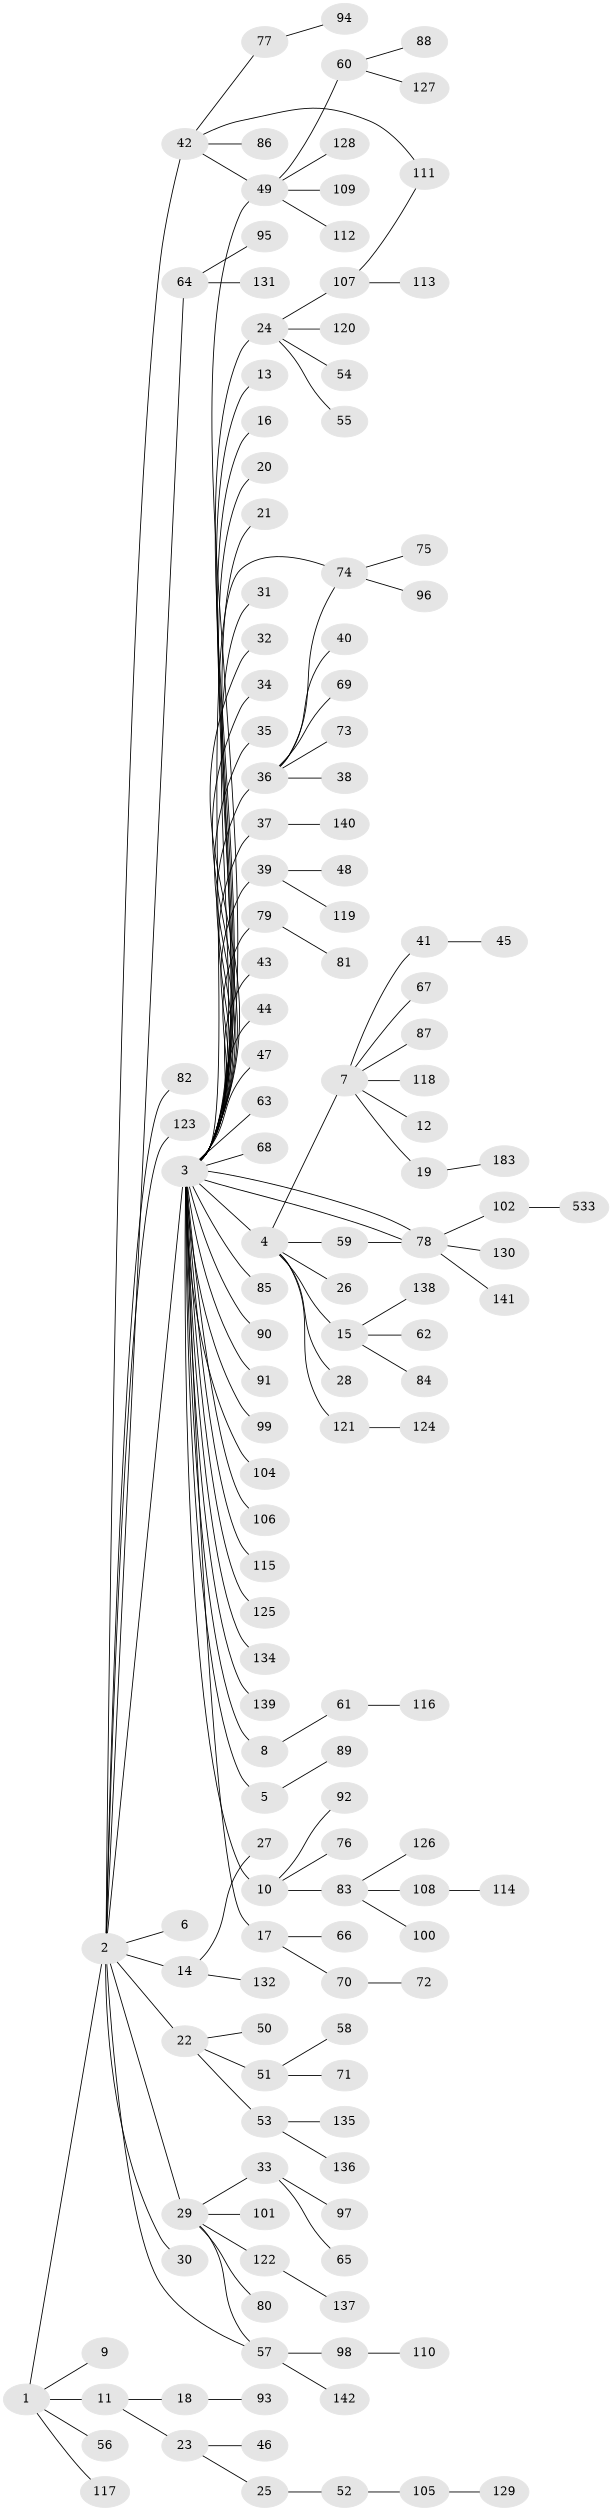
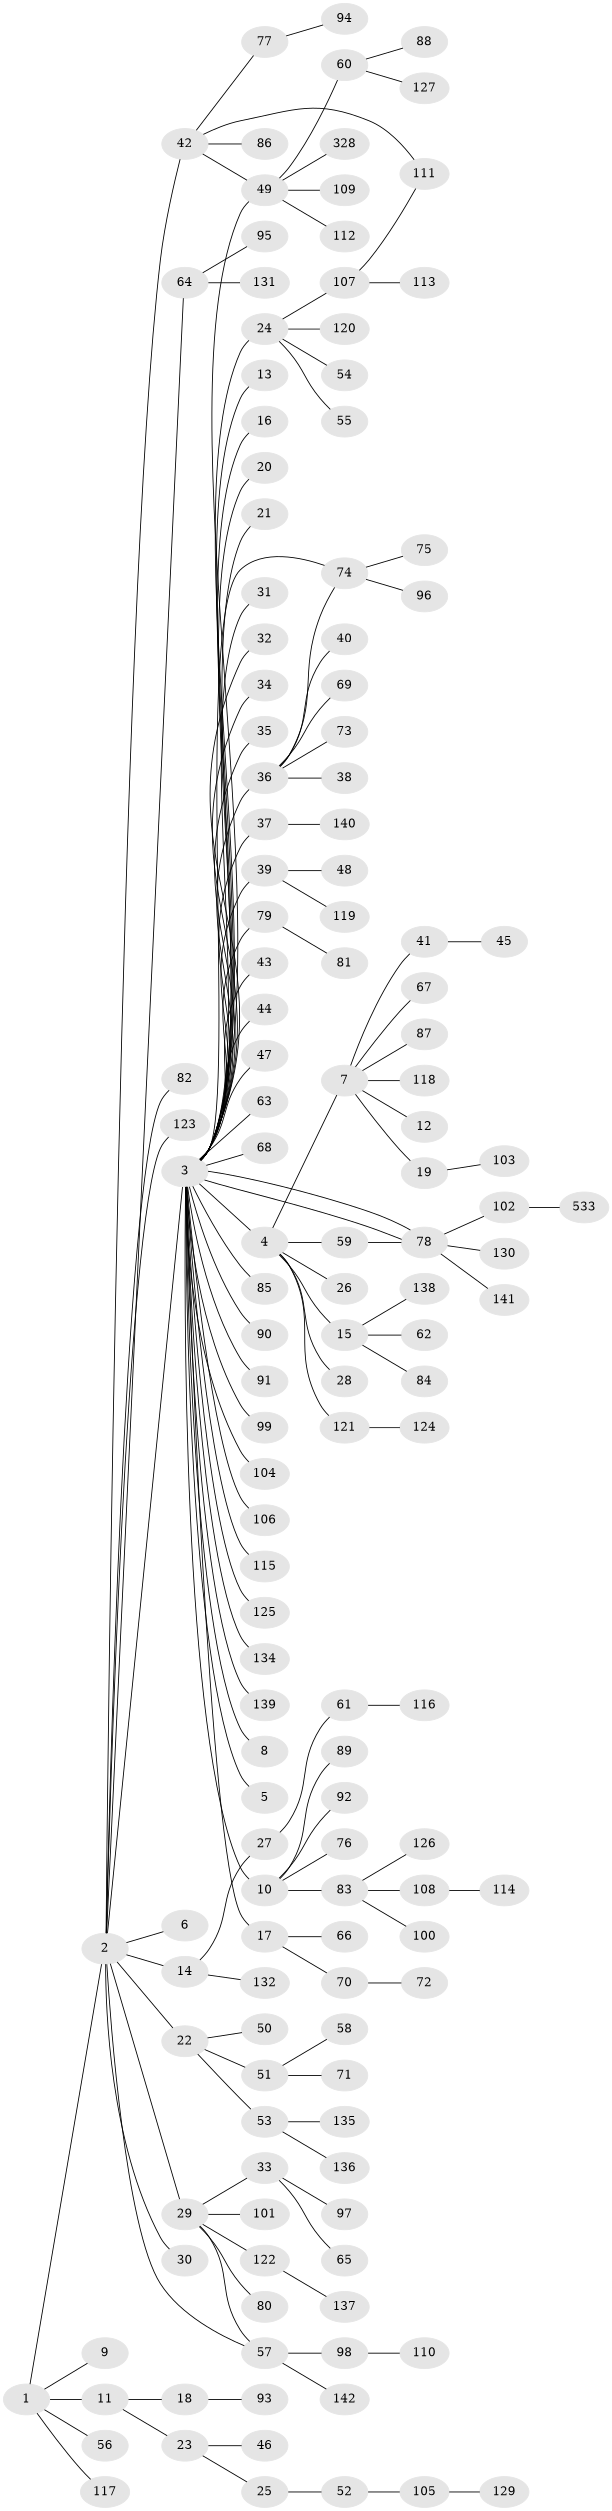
node "128": label "128" -> "328"
node "183": label "183" -> "103"
edge "61" -- "8": now "61" -- "27"
edge "89" -- "5": now "89" -- "10"
